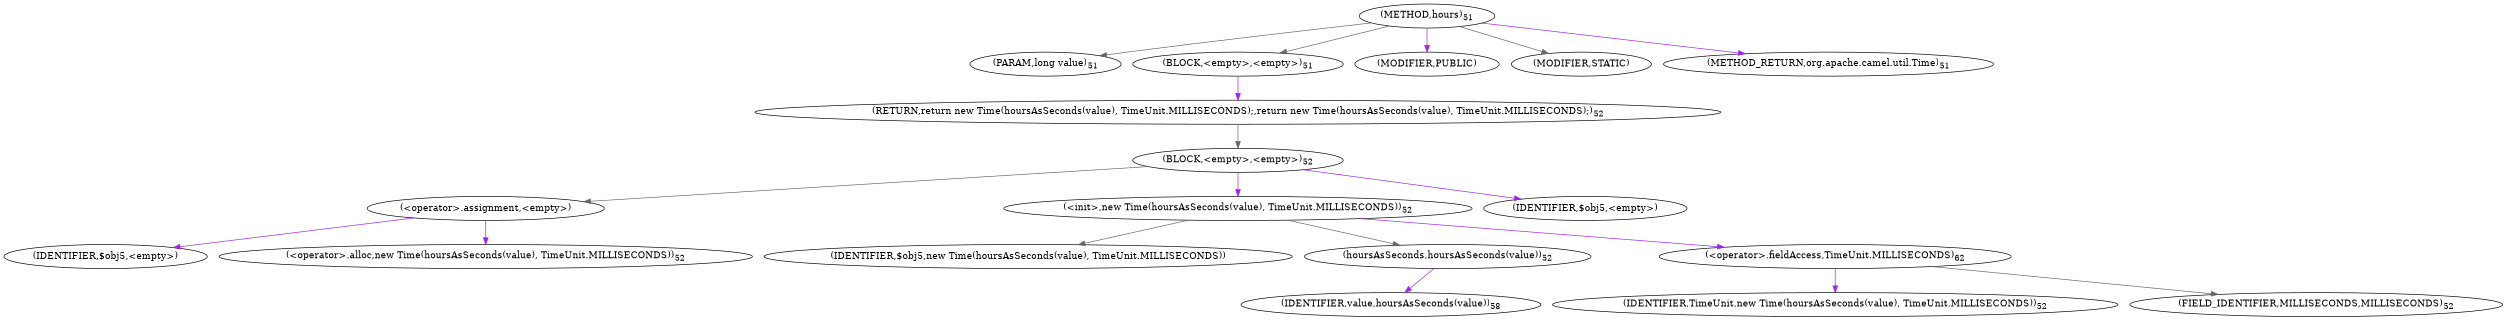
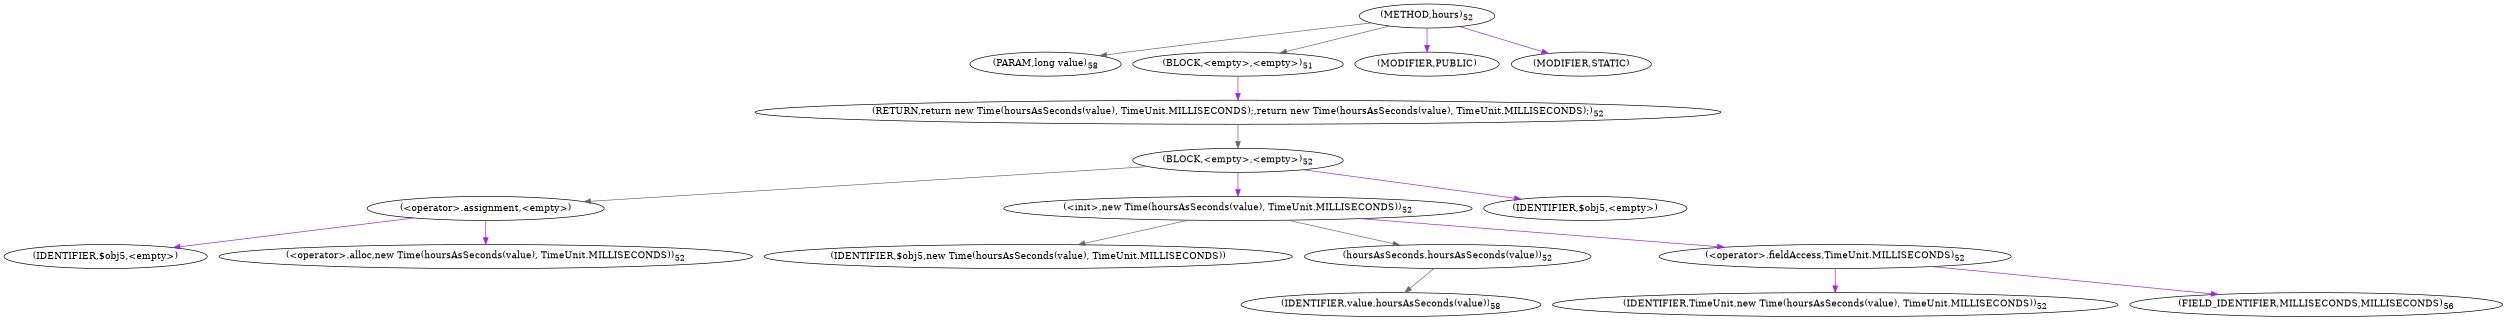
node "(METHOD,hours)": text "51" -> "52"
edge "(METHOD,hours)" -> "(MODIFIER,STATIC)": color gray40 -> purple
node "(PARAM,long value)": text "51" -> "58"
node "(METHOD_RETURN,org.apache.camel.util.Time)": removed
node "(<operator>.fieldAccess,TimeUnit.MILLISECONDS)": text "62" -> "52"
edge "(hoursAsSeconds,hoursAsSeconds(value))" -> "(IDENTIFIER,value,hoursAsSeconds(value))": color purple -> gray40
edge "(<operator>.fieldAccess,TimeUnit.MILLISECONDS)" -> "(FIELD_IDENTIFIER,MILLISECONDS,MILLISECONDS)": color gray40 -> purple
node "(FIELD_IDENTIFIER,MILLISECONDS,MILLISECONDS)": text "52" -> "56"
